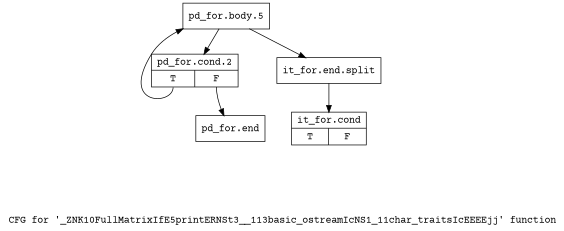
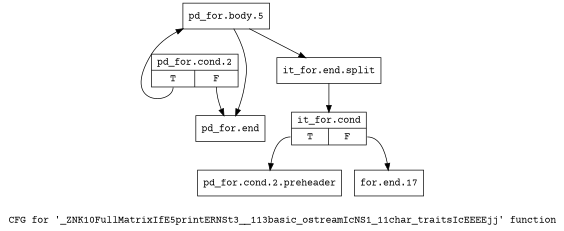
edge "pd_for.body.5" -> "pd_for.cond.2": now "pd_for.body.5" -> "pd_for.end"
node "pd_for.cond.2.preheader": added
node "for.end.17": added
